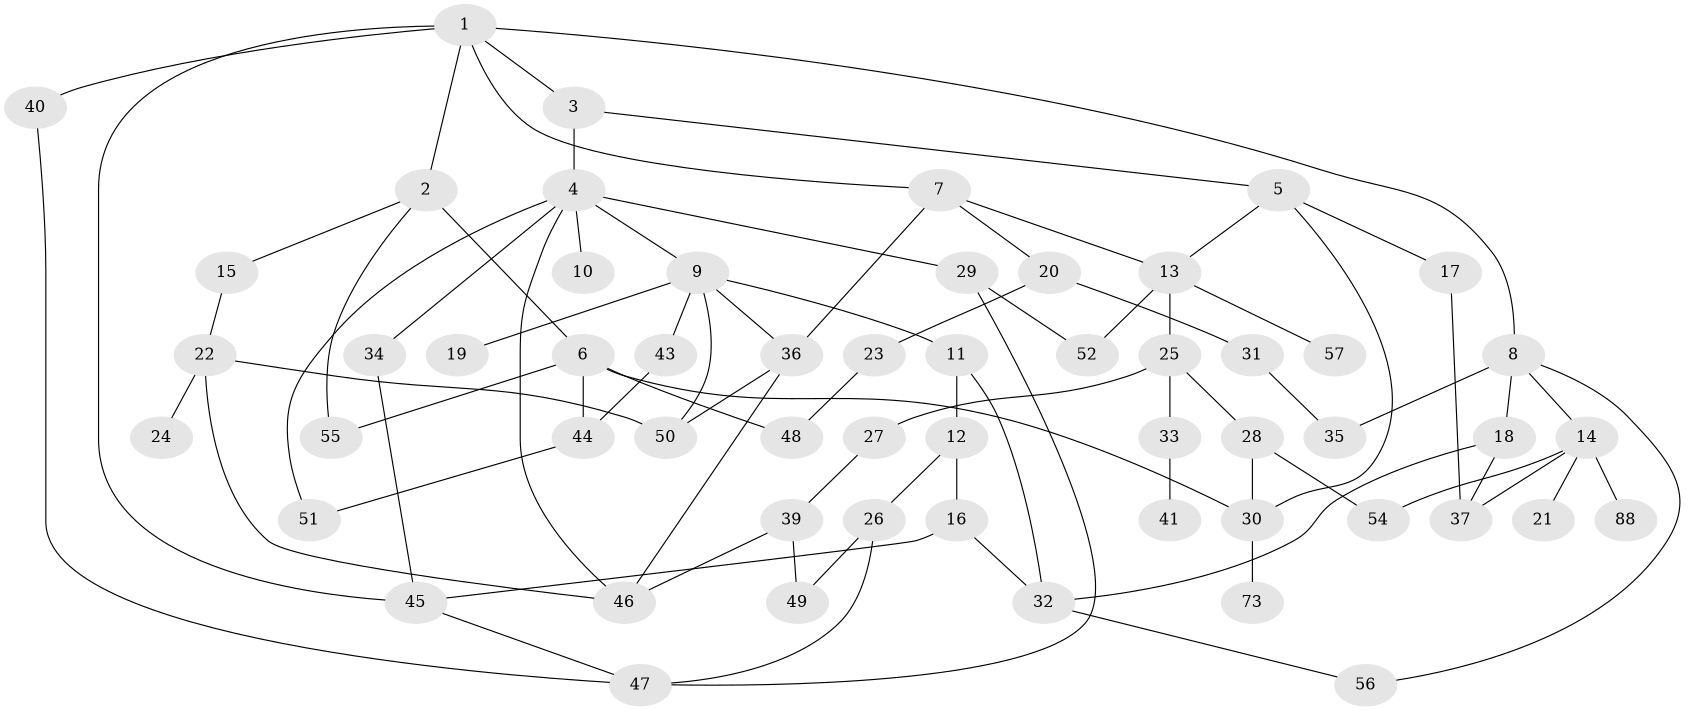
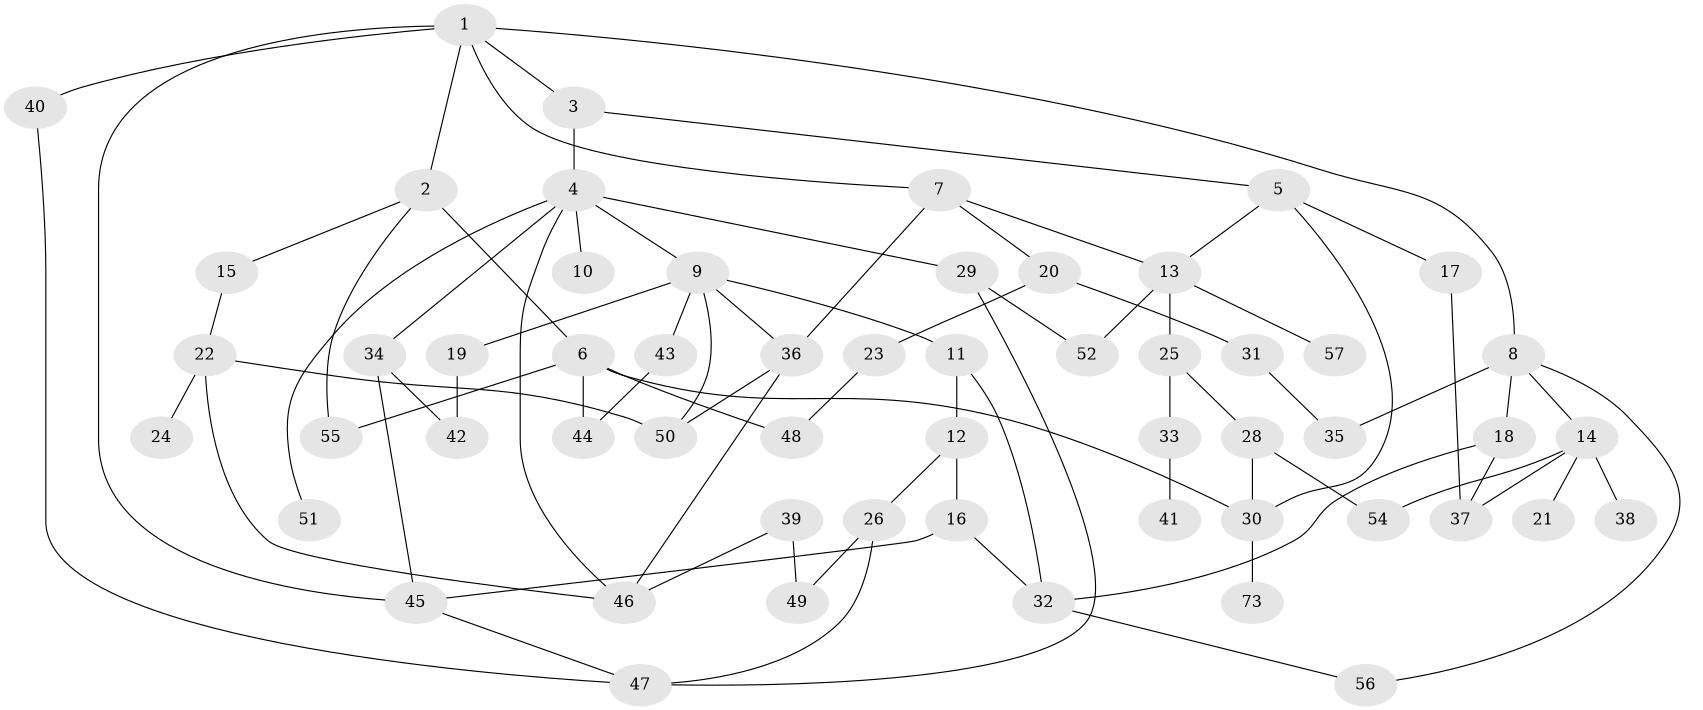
node "42": added
node "27": removed
edge "44" -- "51": removed
node "88": label "88" -> "38"
